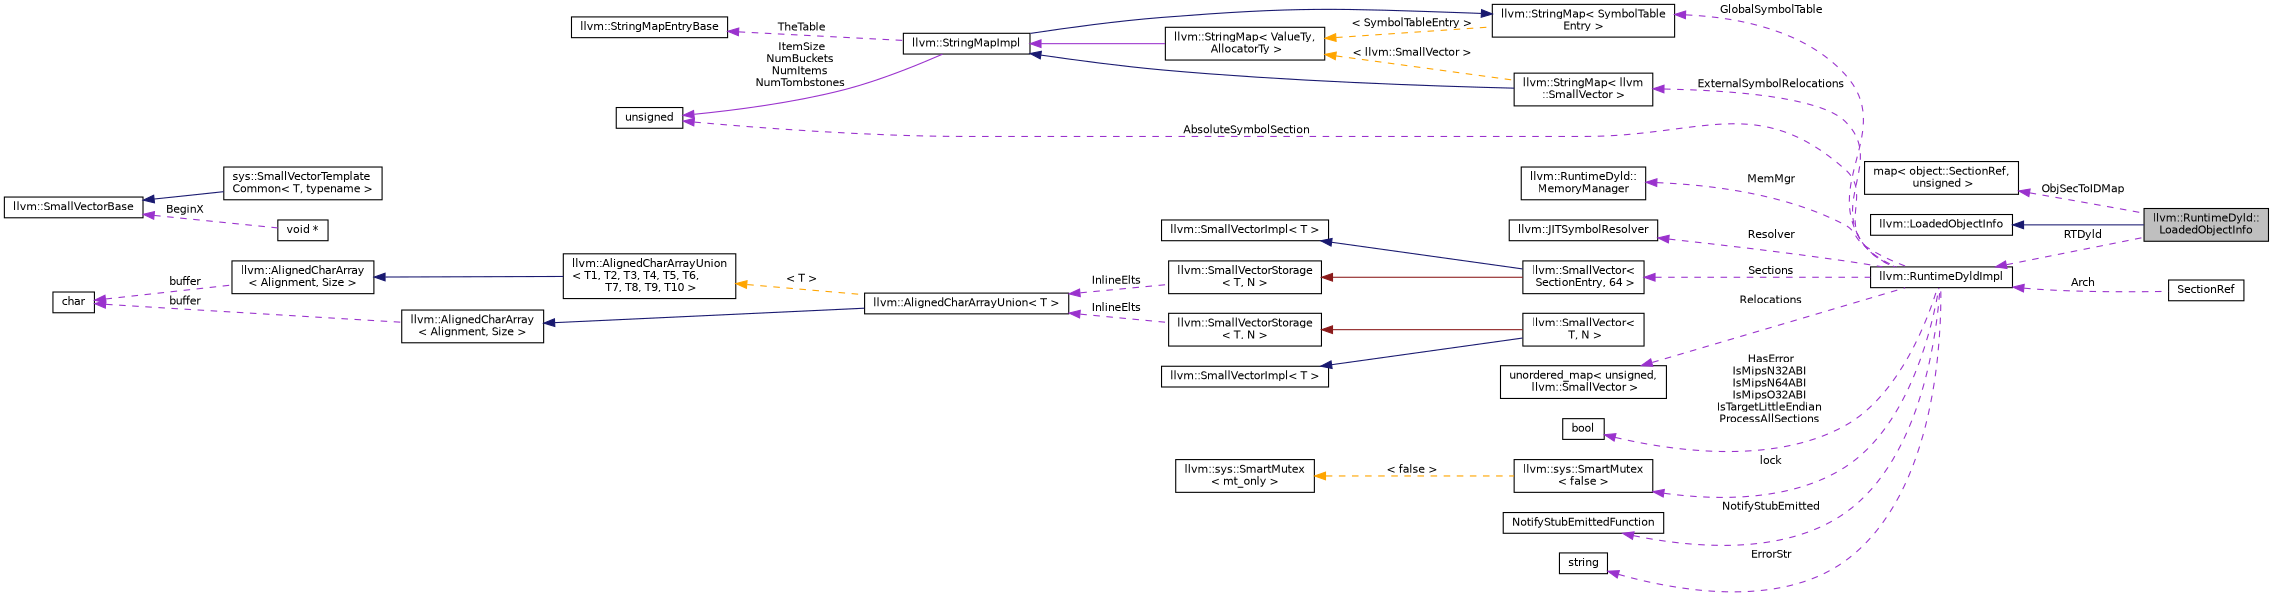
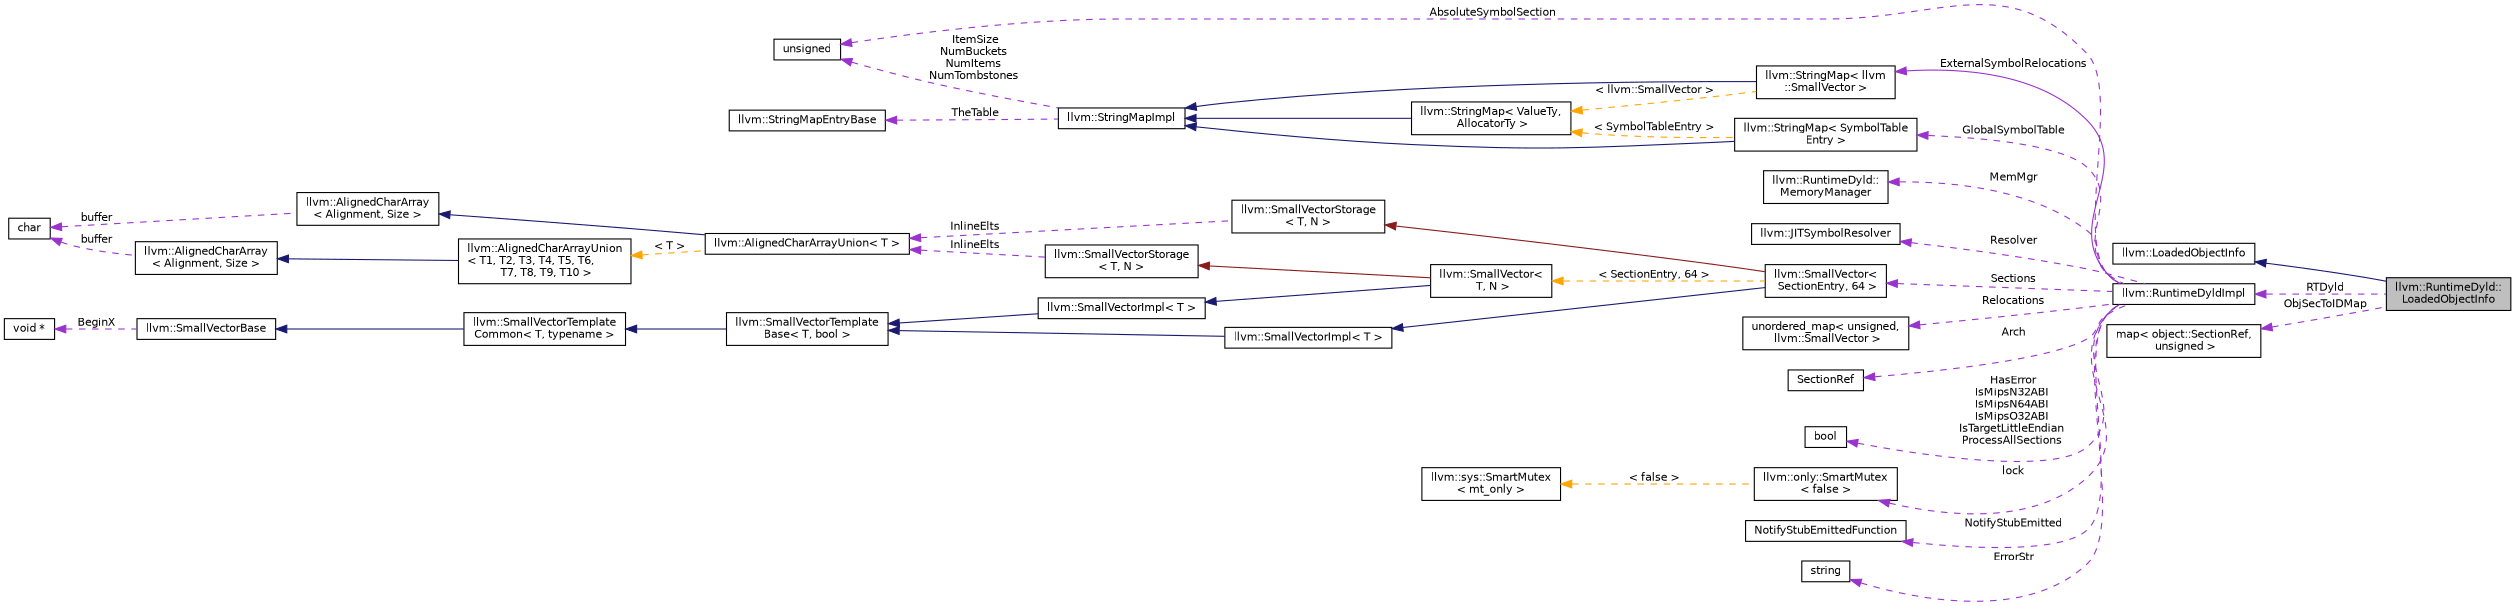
edge "llvm::StringMapImpl" -> "llvm::StringMap< SymbolTable Entry >": reversed
edge "llvm::StringMap< ValueTy, AllocatorTy >" -> "llvm::StringMapImpl": color darkorchid3 -> midnightblue
edge "llvm::StringMapImpl" -> "unsigned": style solid -> dashed
edge "llvm::RuntimeDyldImpl" -> "llvm::StringMap< llvm ::SmallVector >": style dashed -> solid
node "sys::SmallVectorTemplate Common< T, typename >": label "sys::SmallVectorTemplate Common< T, typename >" -> "llvm::SmallVectorTemplate Common< T, typename >"
edge "void *" -> "llvm::SmallVectorBase": reversed
edge "llvm::SmallVector< SectionEntry, 64 >" -> "llvm::SmallVector< T, N >": added, label "< SectionEntry, 64 >"
edge "SectionRef" -> "llvm::RuntimeDyldImpl": reversed
node "llvm::SmallVectorTemplate Base< T, bool >": added
node "llvm::sys::SmartMutex < false >": label "llvm::sys::SmartMutex < false >" -> "llvm::only::SmartMutex < false >"
